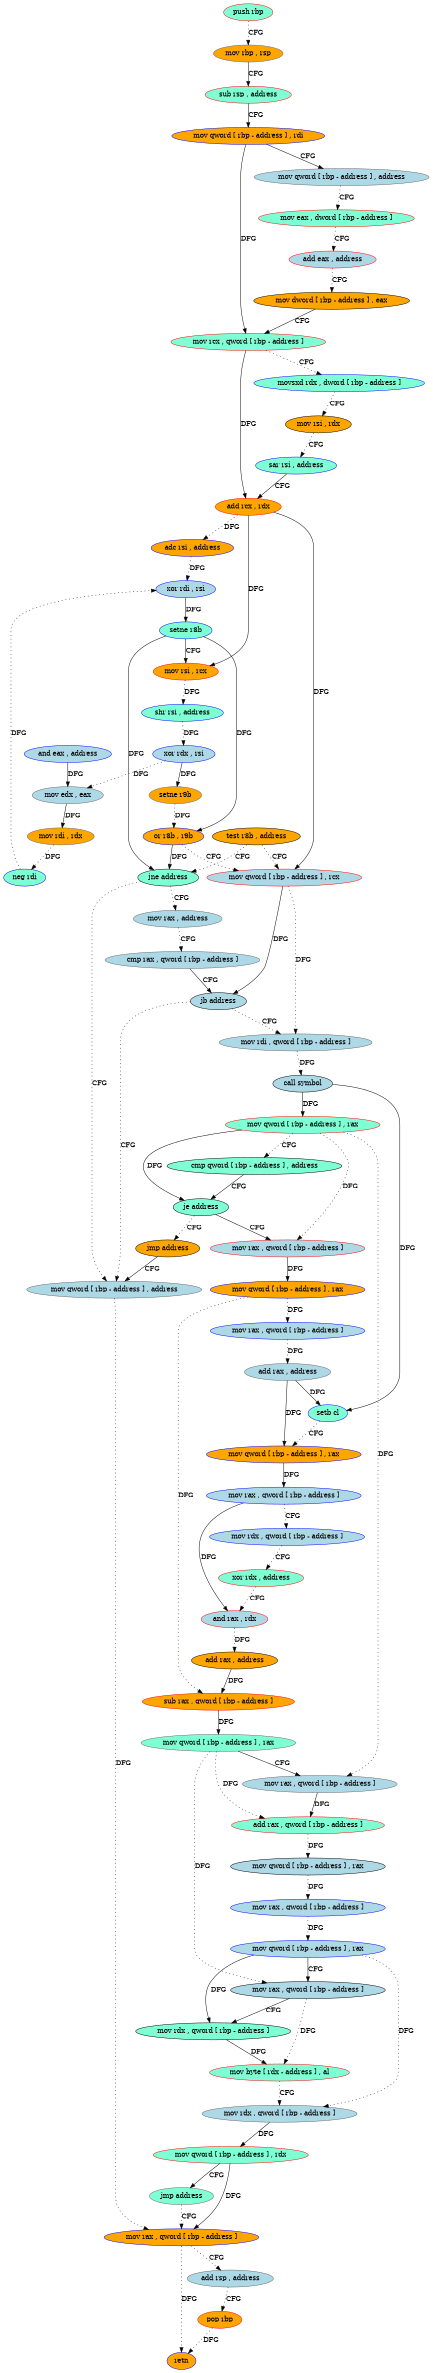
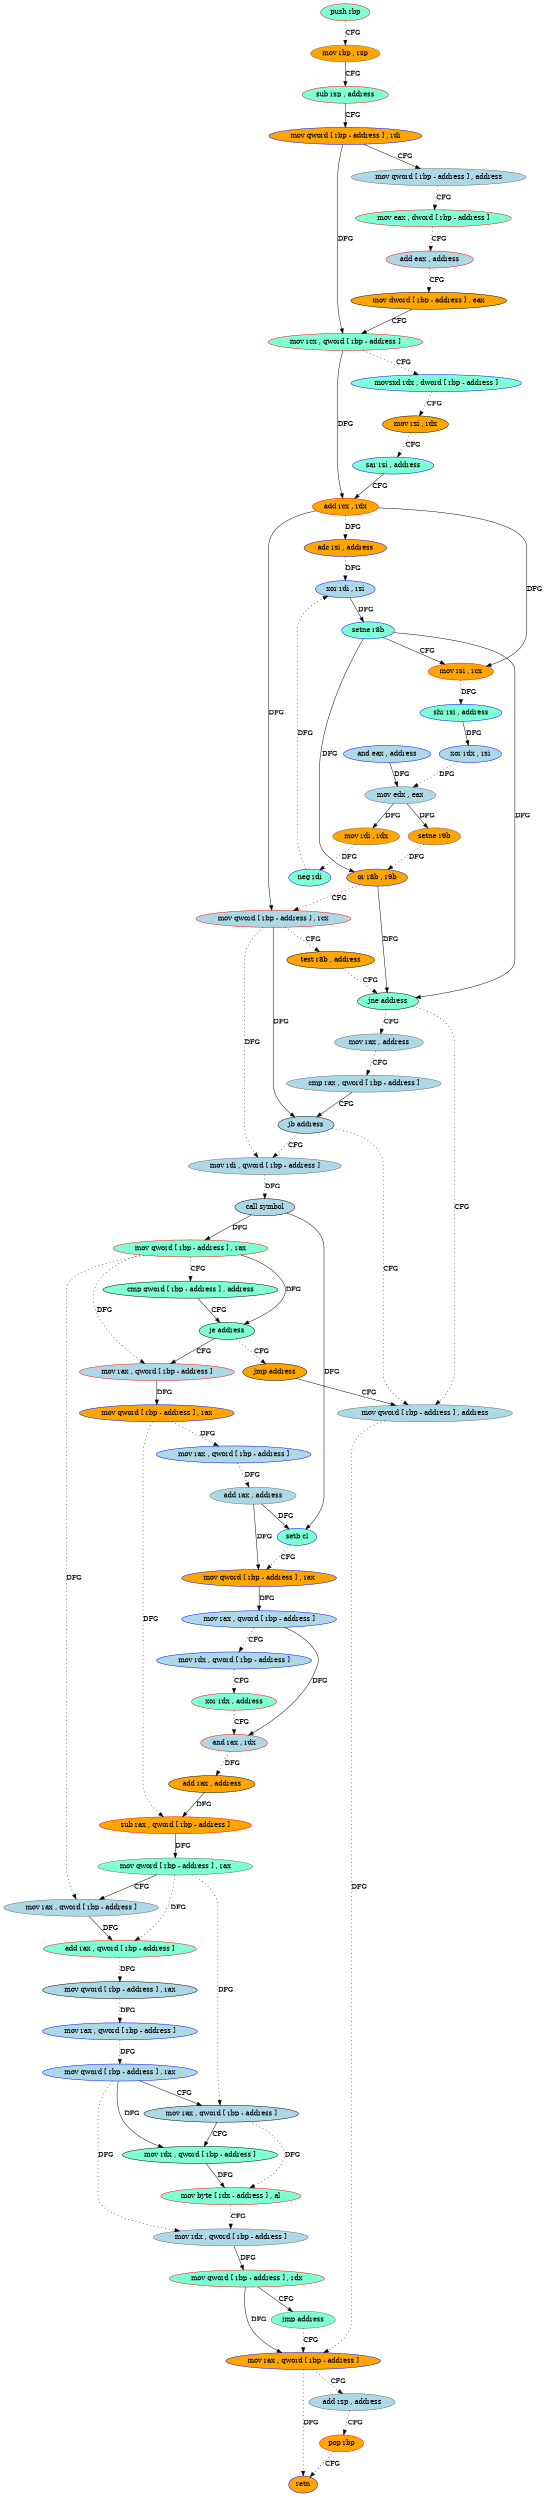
edge "shr rsi , address" -> "xor rdx , rsi": style dotted -> solid
edge "xor rdx , rsi" -> "setne r9b": now "mov edx , eax" -> "setne r9b"
edge "test r8b , address" -> "mov qword [ rbp - address ] , rcx": reversed
edge "pop rbp" -> "retn": label "DFG" -> "CFG"
